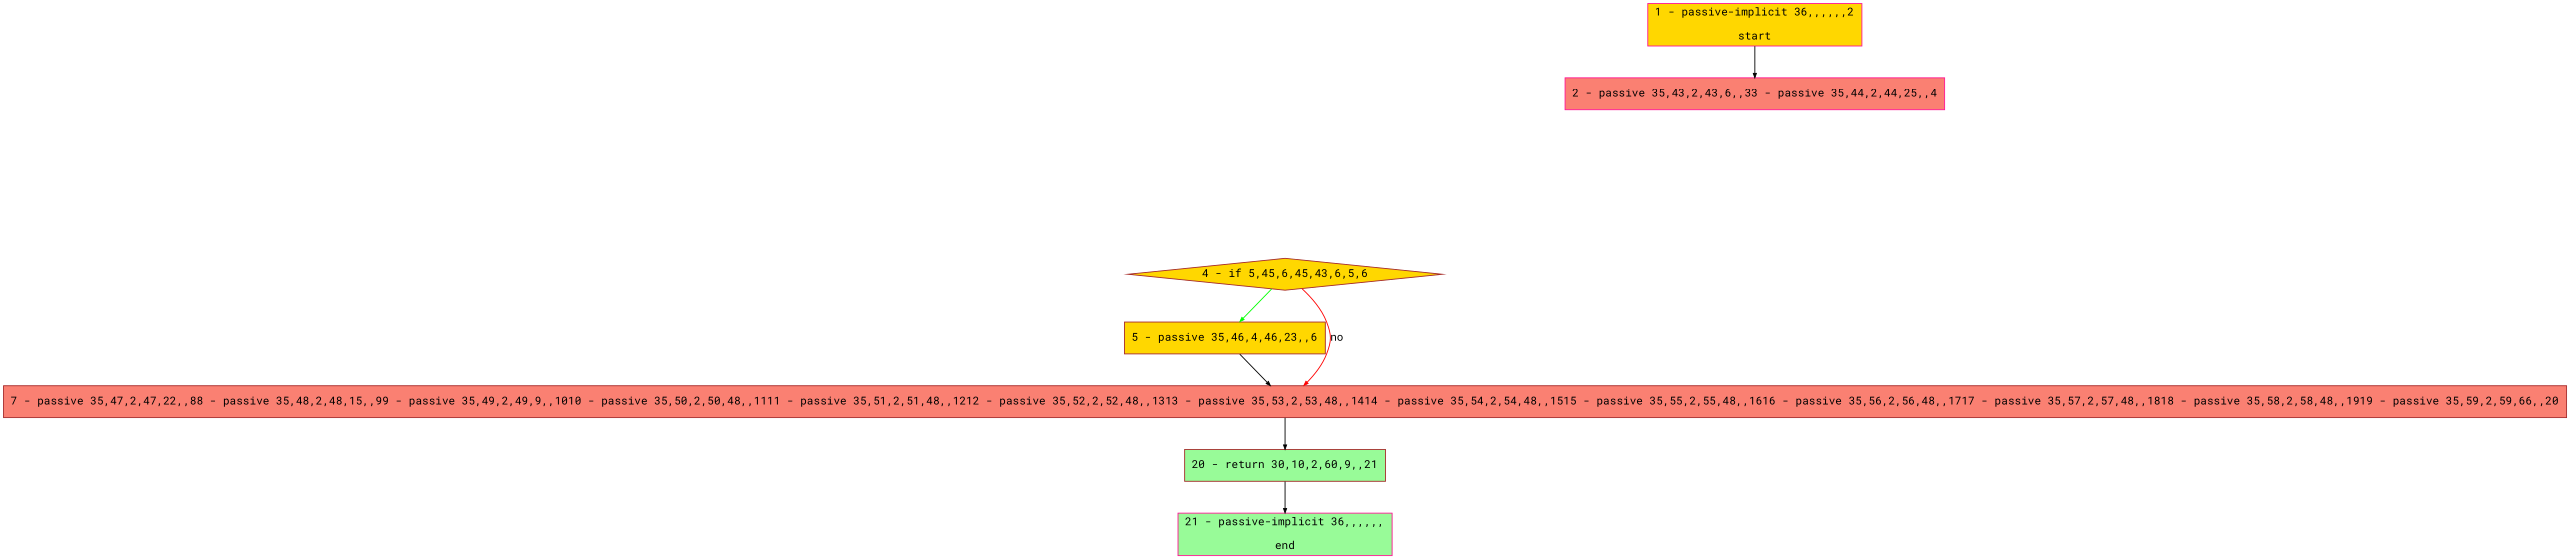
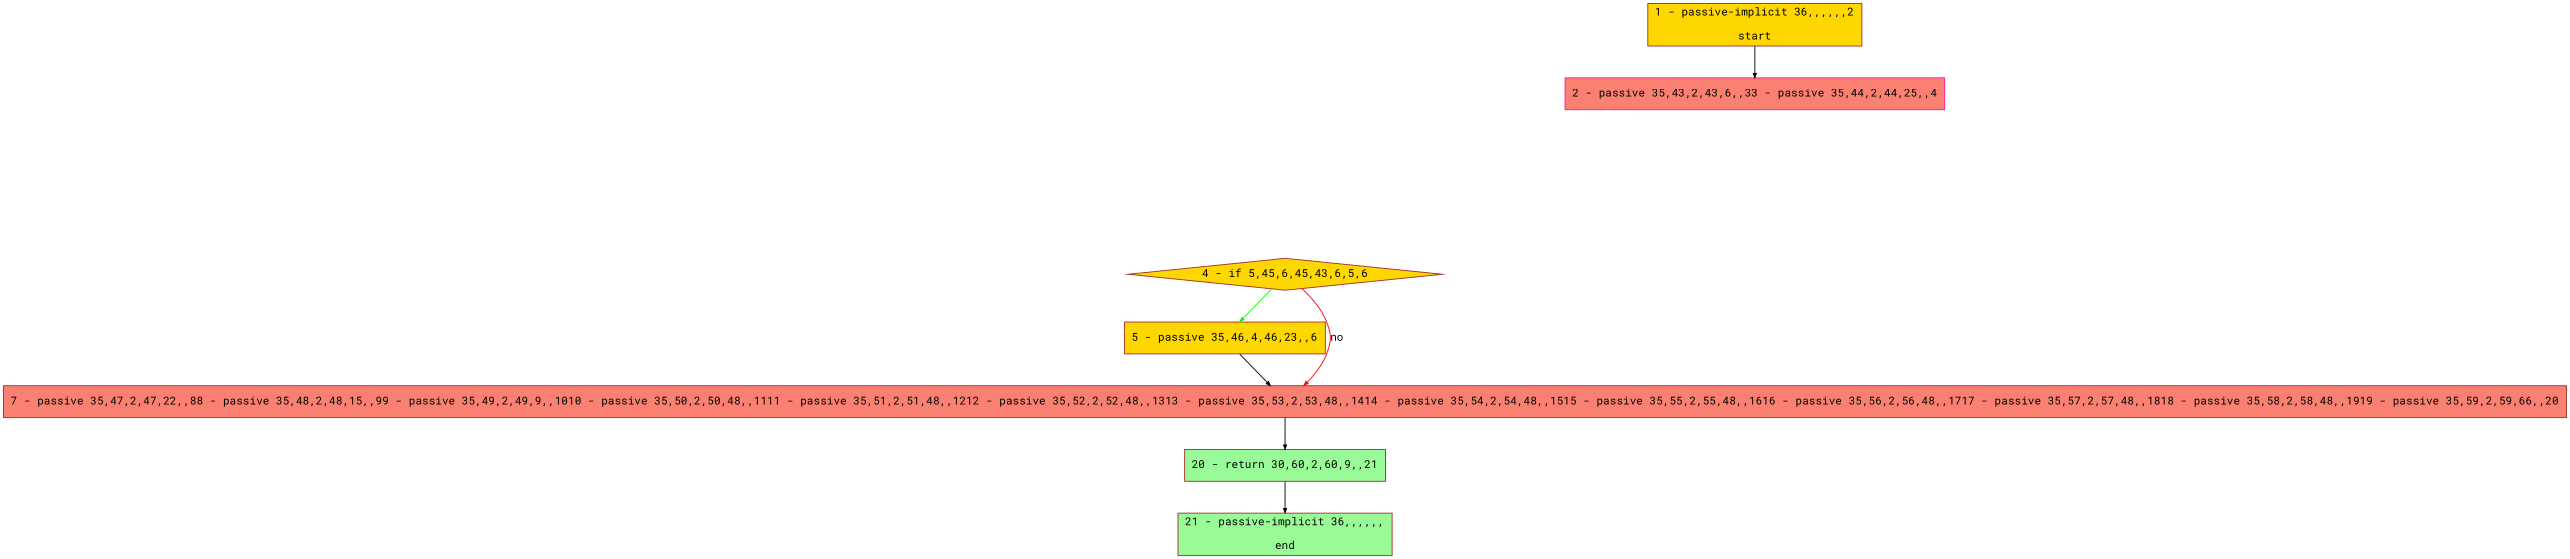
node "1 - passive-implicit 36,,,,,,2 start": color deeppink -> brown
node "20 - return 30,10,2,60,9,,21": label "20 - return 30,10,2,60,9,,21" -> "20 - return 30,60,2,60,9,,21"
node "21 - passive-implicit 36,,,,,, end": color deeppink -> brown
edge "4 - if 5,45,6,45,43,6,5,6" -> "5 - passive 35,46,4,46,23,,6": label "no" -> "yes"
